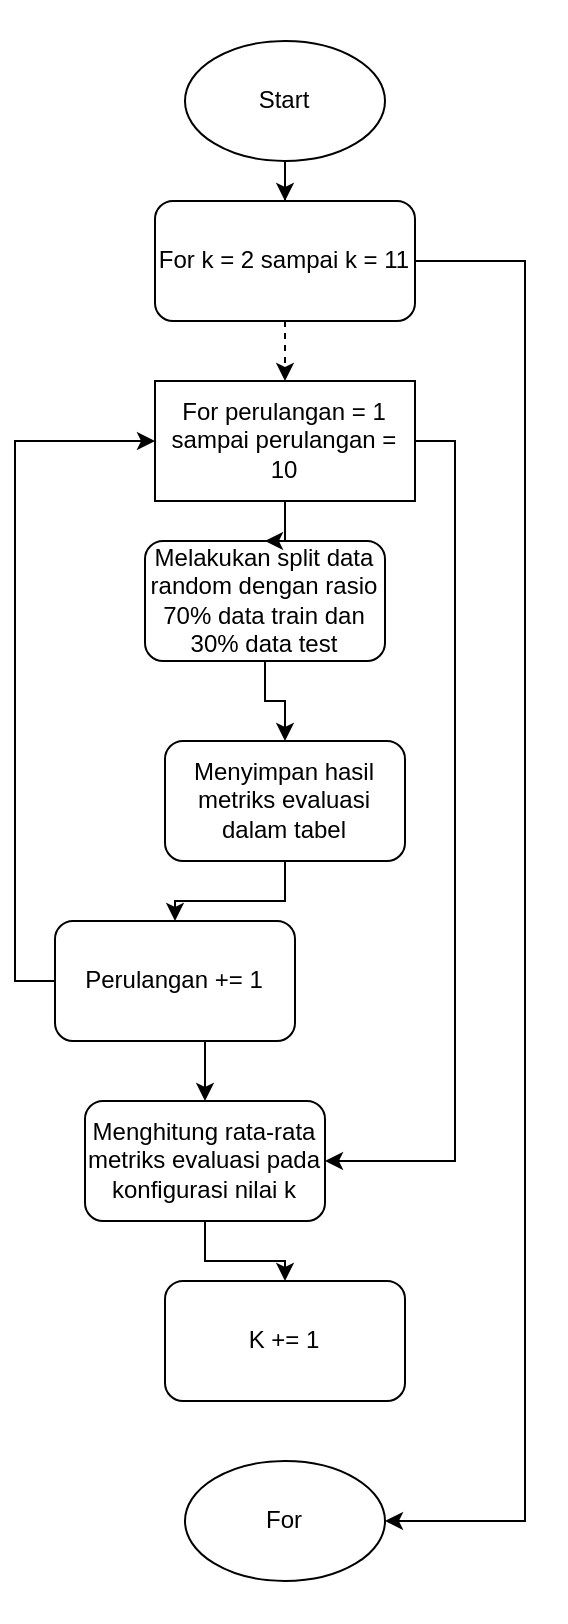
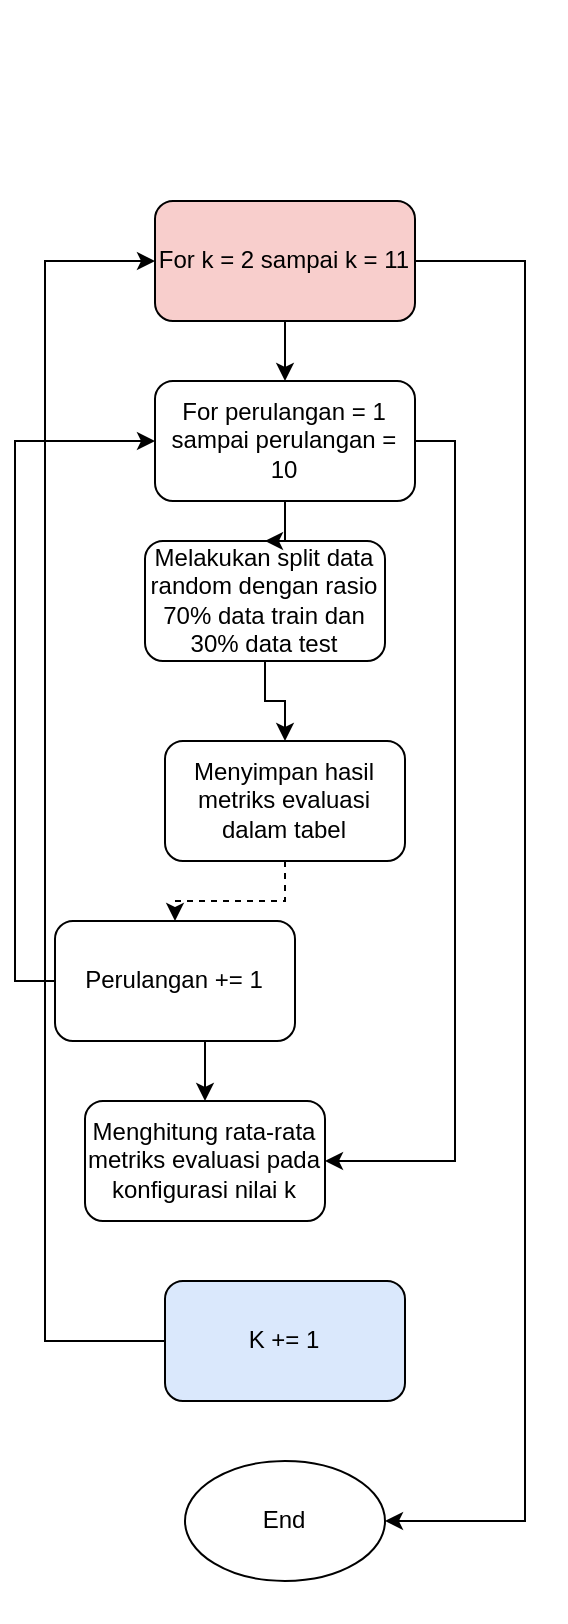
node "Start": removed
edge "Start" -> "For k = 2 sampai k = 11": removed
node "For k = 2 sampai k = 11": fillcolor #ffffff -> #f8cecc
edge "For k = 2 sampai k = 11" -> "For perulangan = 1 sampai perulangan = 10": style dashed -> solid
node "For perulangan = 1 sampai perulangan = 10": shape rectangle -> rounded rectangle
edge "K += 1" -> "For k = 2 sampai k = 11": added
edge "Menyimpan hasil metriks evaluasi dalam tabel" -> "Perulangan += 1": style solid -> dashed
edge "Menghitung rata-rata metriks evaluasi pada konfigurasi nilai k" -> "K += 1": removed
node "K += 1": fillcolor #ffffff -> #dae8fc
node "For": label "For" -> "End"
